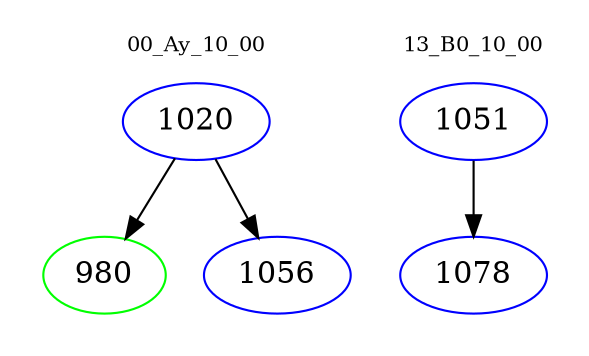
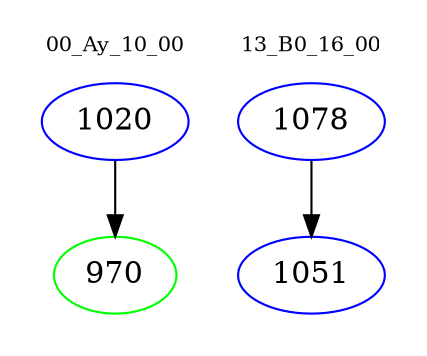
cluster "13_B0_10_00": label "13_B0_10_00" -> "13_B0_16_00"
edge "1051" -> "1078": reversed
node "980": label "980" -> "970"
node "1056": removed
